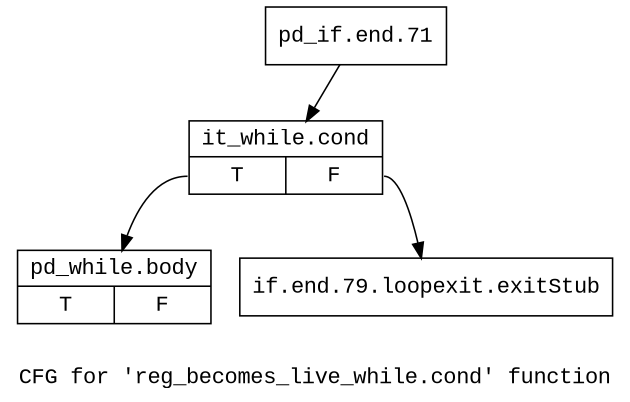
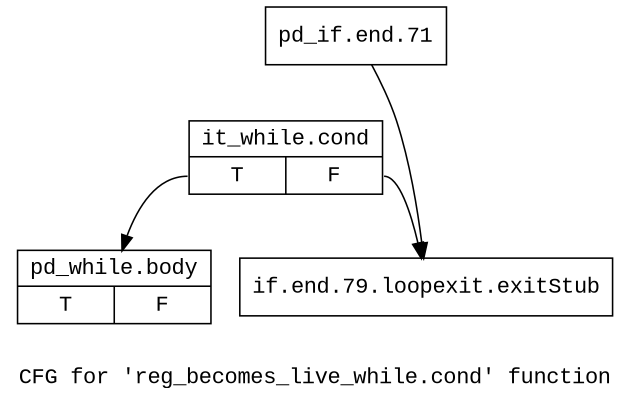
edge "pd_if.end.71" -> "it_while.cond": now "pd_if.end.71" -> "if.end.79.loopexit.exitStub"
